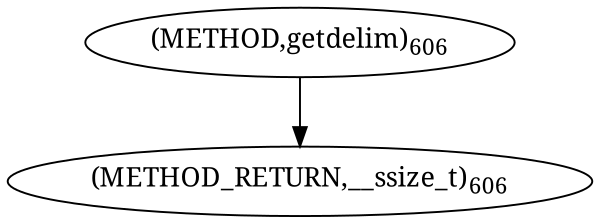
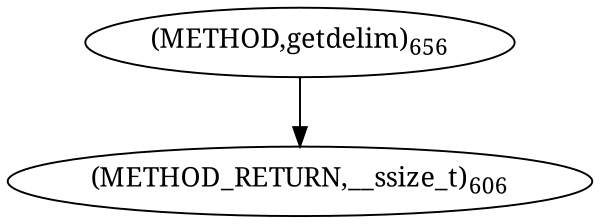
node "(METHOD,getdelim)": text "606" -> "656"
